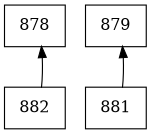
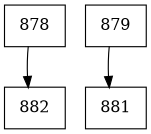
edge "882" -> "878": reversed
edge "881" -> "879": reversed
